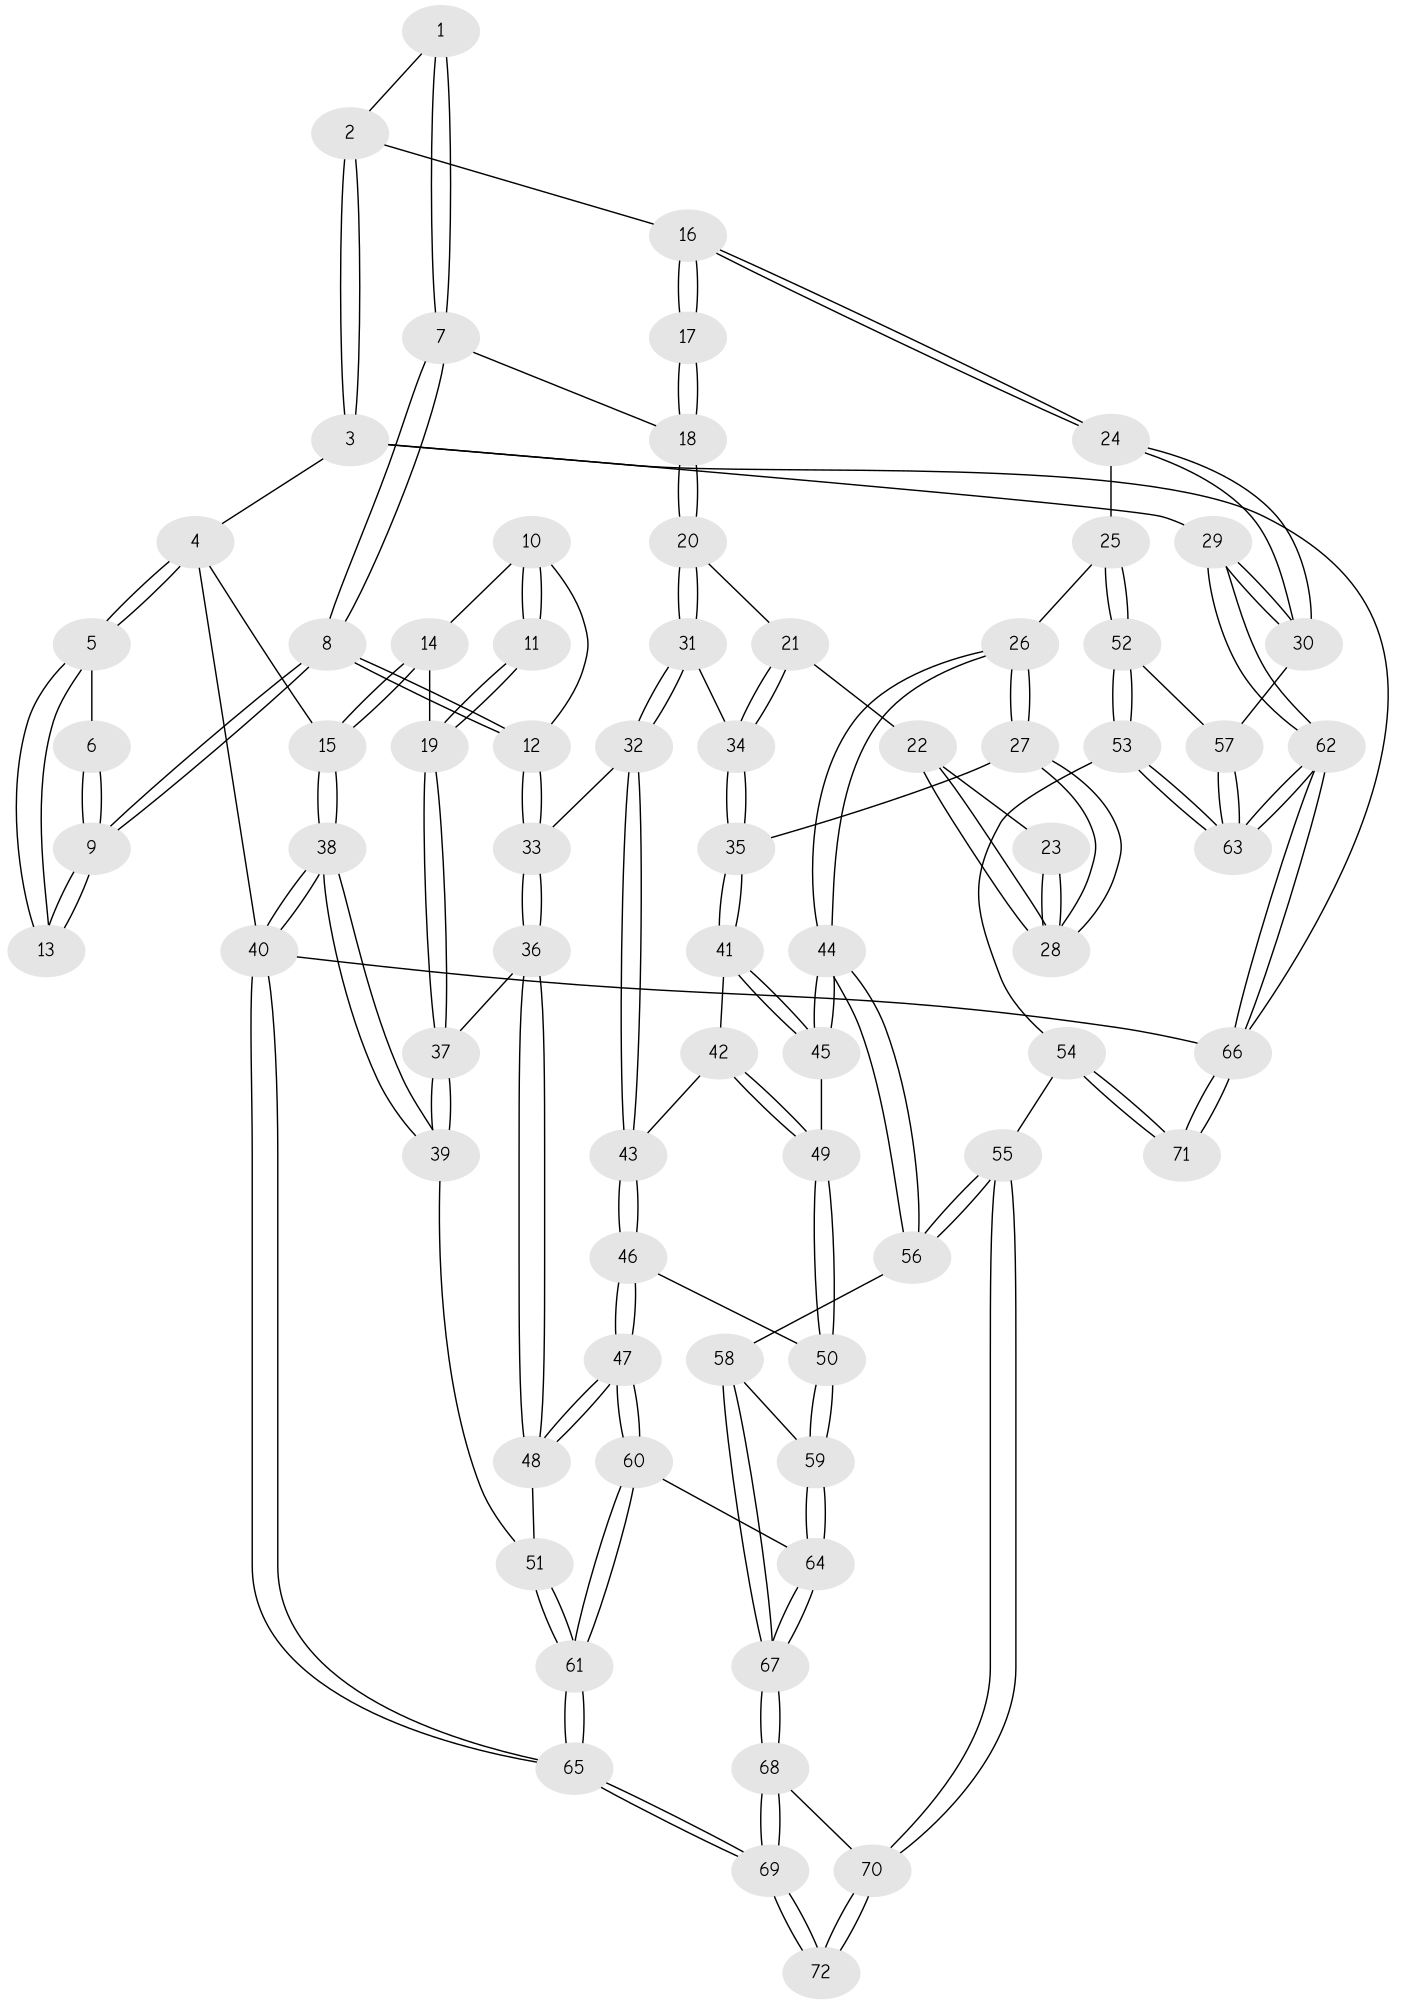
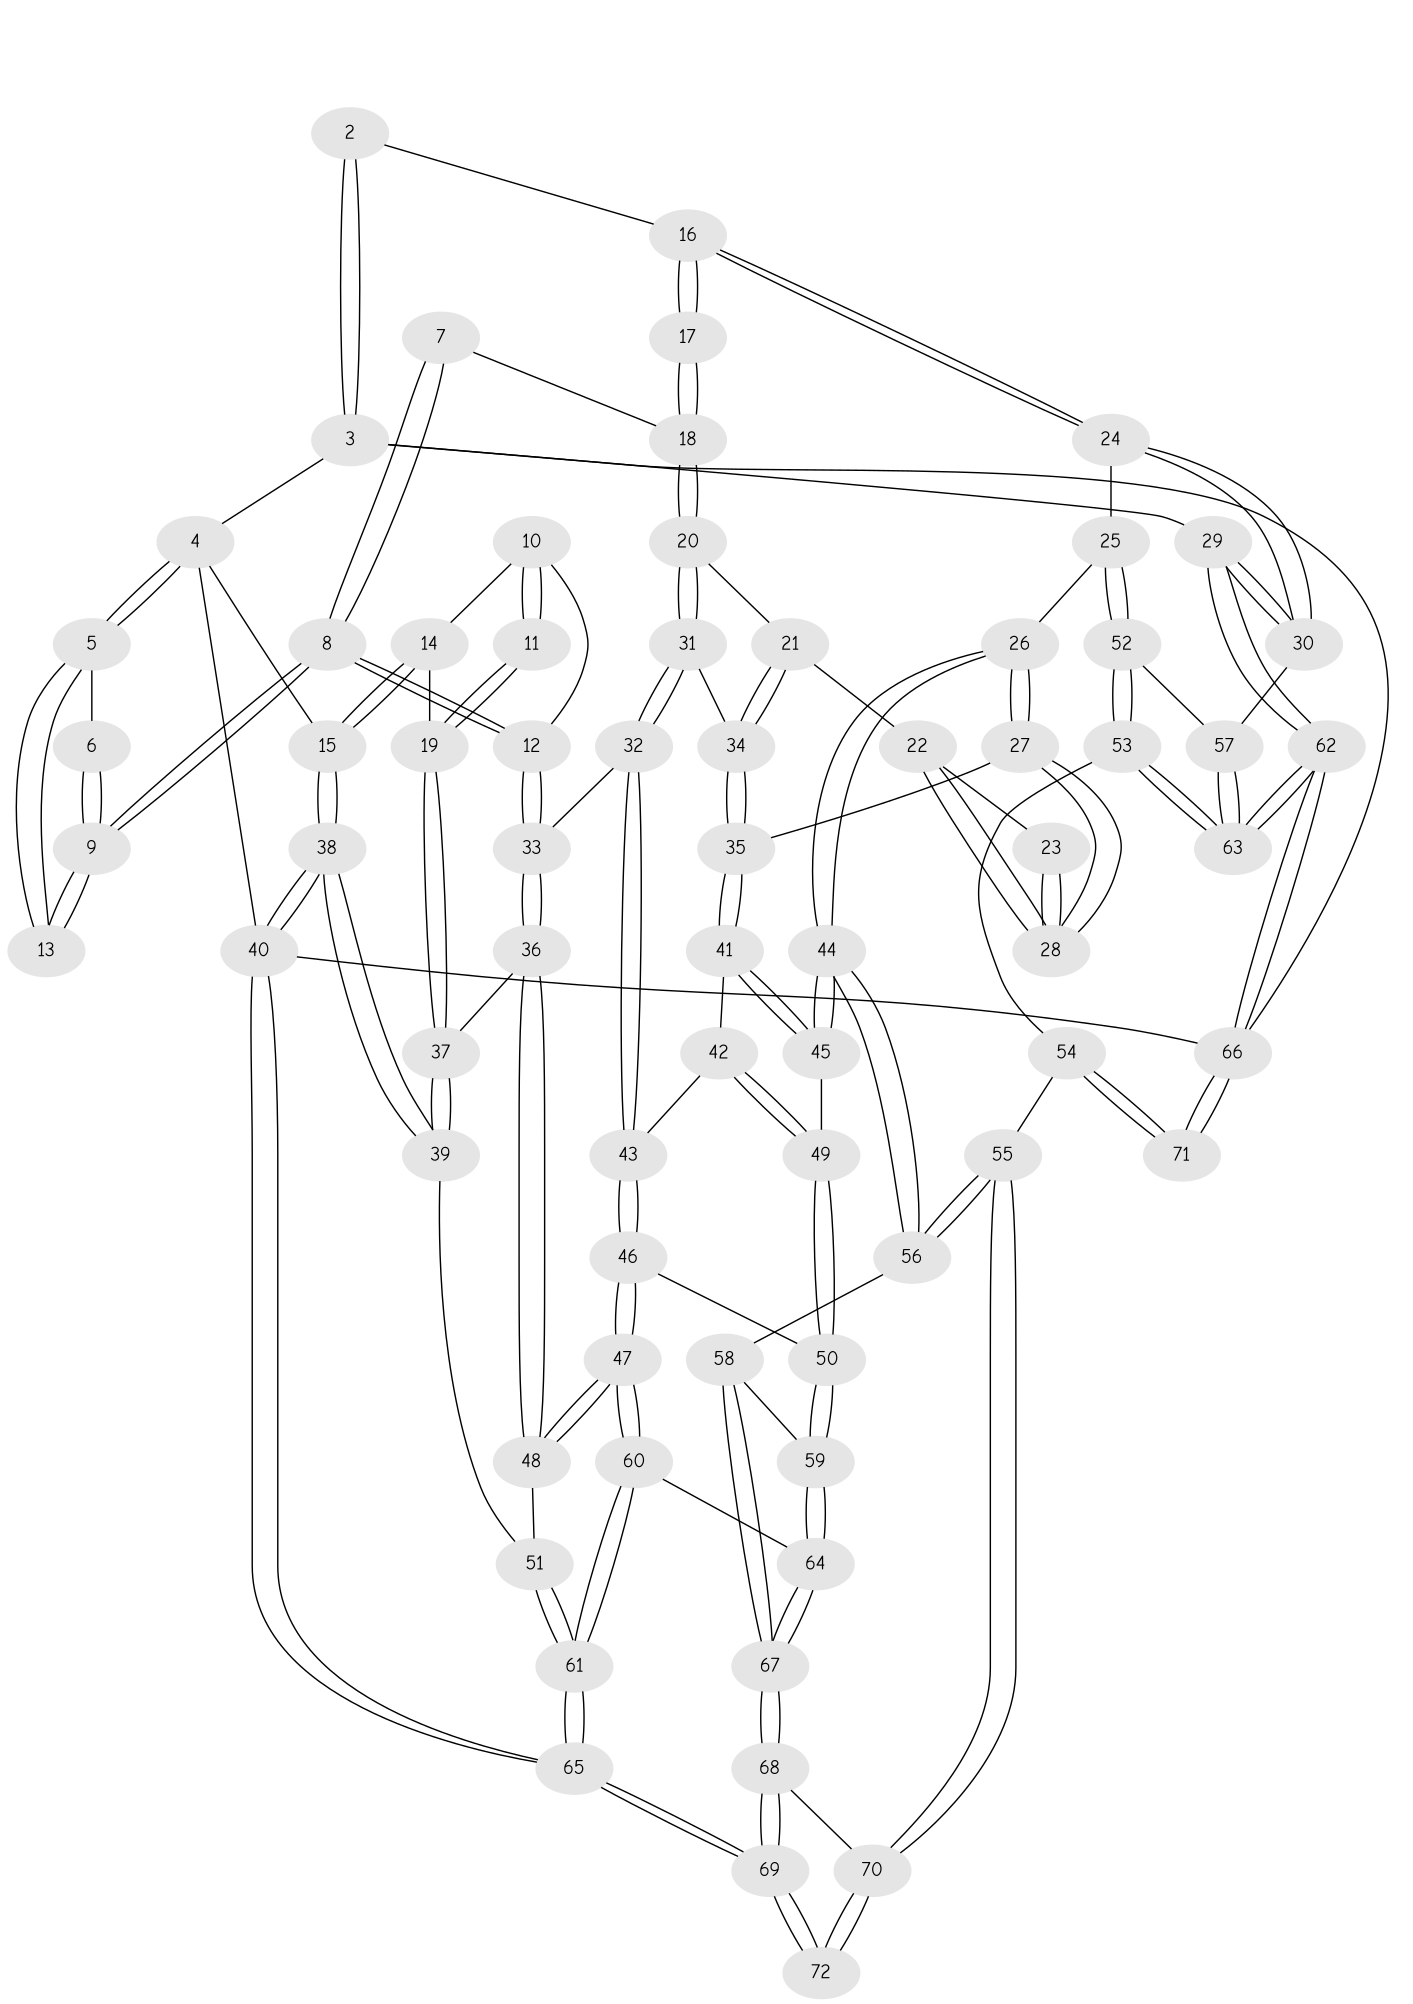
node "1": removed
